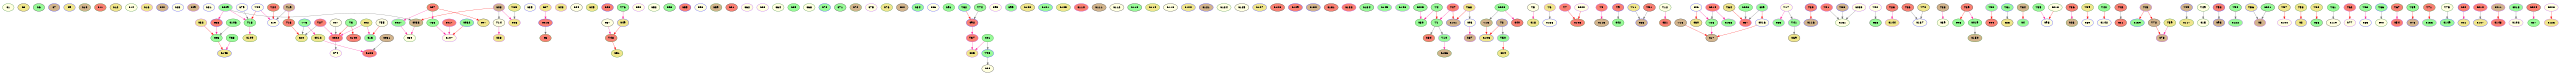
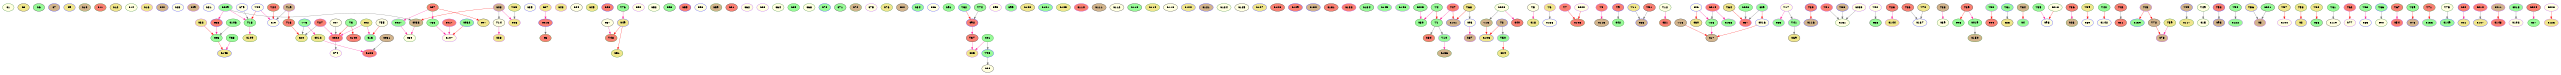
node "v68": color purple -> black
node "co23": fillcolor palegreen -> lightyellow
node "v37": color purple -> black
edge "v48" -> "c51": now "c49" -> "c51"
